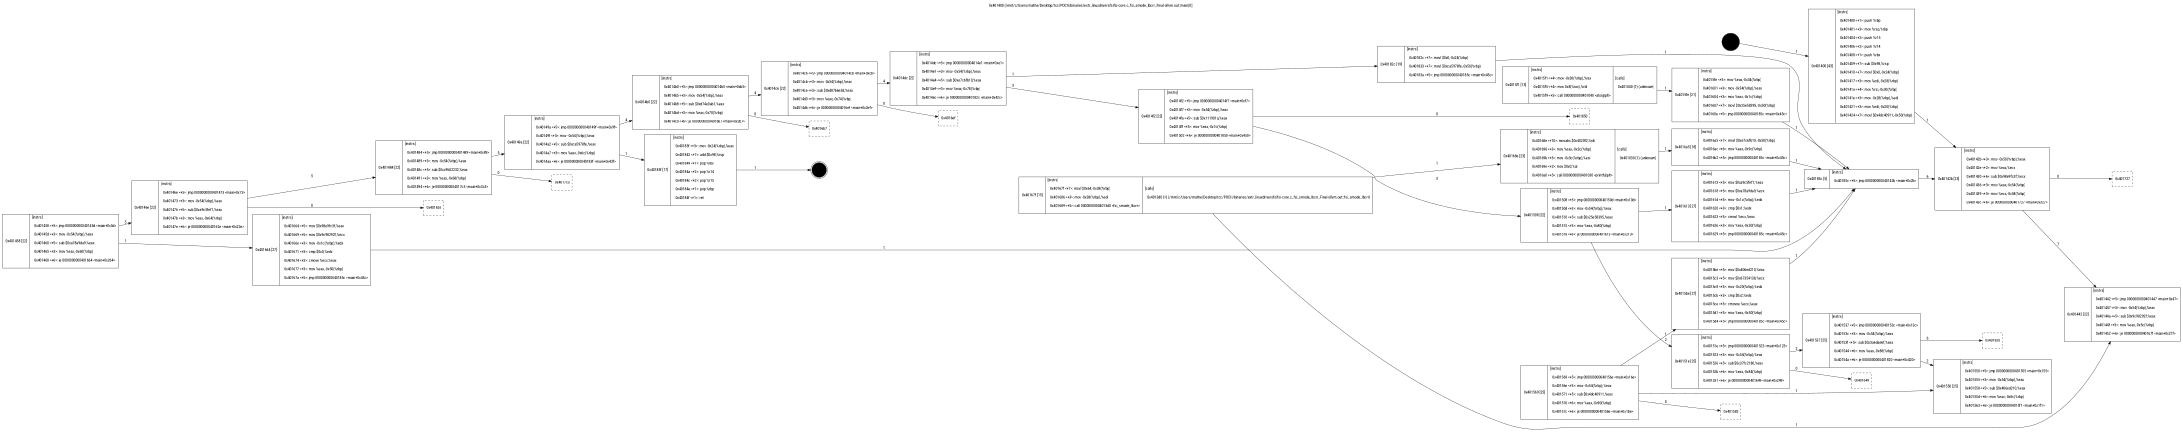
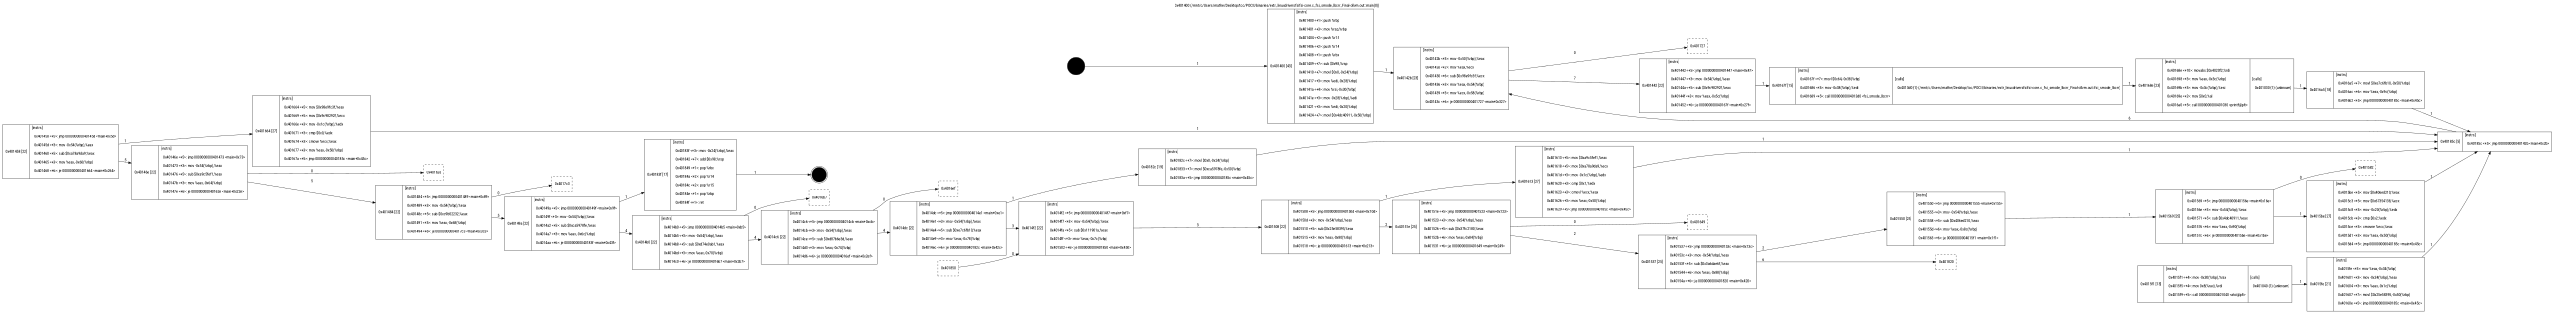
edge "0x4014f2 [22]" -> "0x401850": reversed
edge "0x401569 [25]" -> "0x401550 [25]": reversed
edge "0x40167f [15]" -> "0x401442 [22]": reversed
